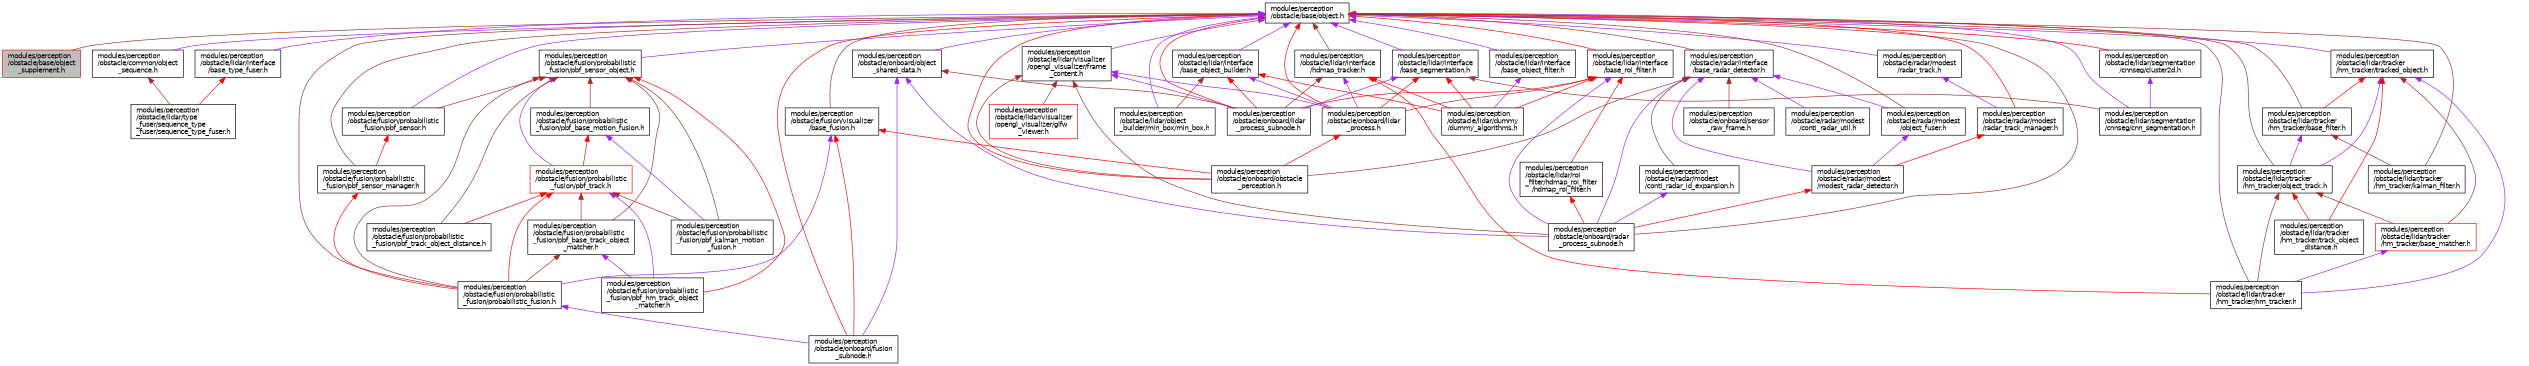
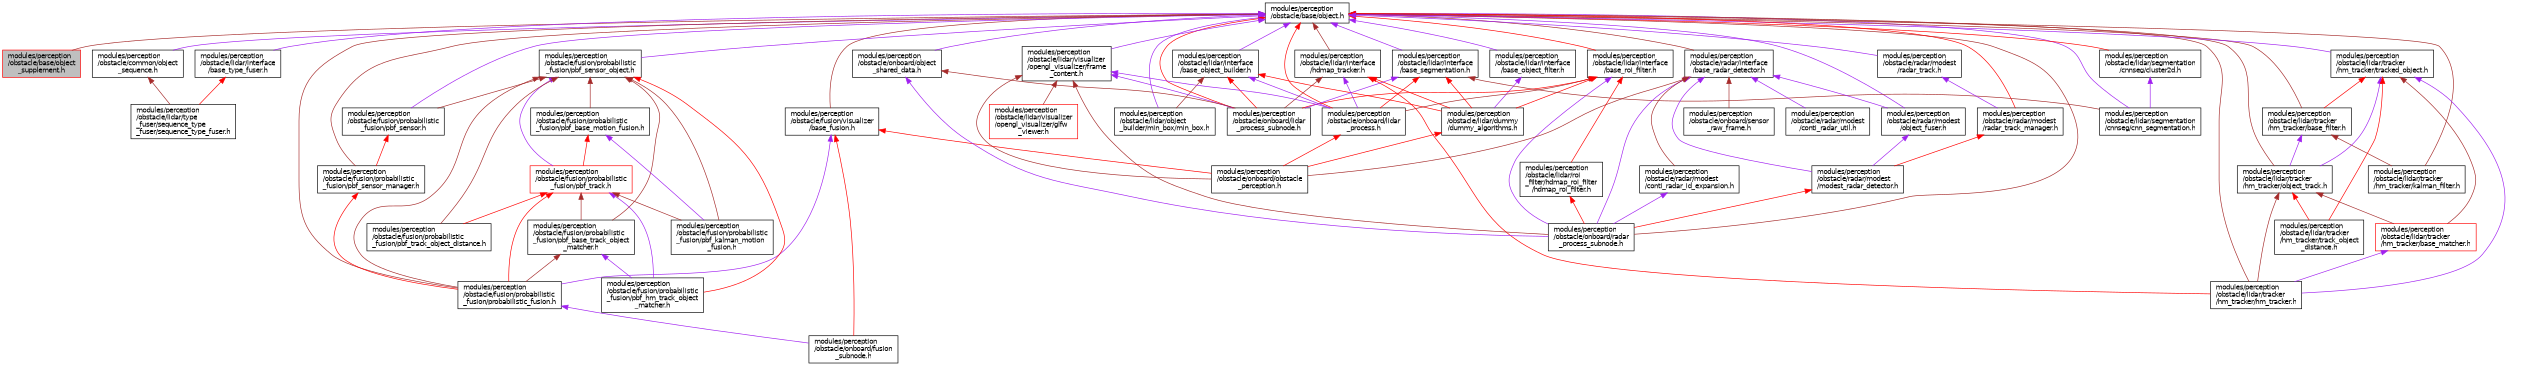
edge "modules/perception /obstacle/radar/modest /object_fuser.h" -> "modules/perception /obstacle/base/object.h": color brown -> purple
edge "modules/perception /obstacle/onboard/fusion _subnode.h" -> "modules/perception /obstacle/base/object.h": removed
edge "modules/perception /obstacle/onboard/obstacle _perception.h" -> "modules/perception /obstacle/base/object.h": now "modules/perception /obstacle/onboard/obstacle _perception.h" -> "modules/perception /obstacle/lidar/dummy /dummy_algorithms.h"
edge "modules/perception /obstacle/onboard/fusion _subnode.h" -> "modules/perception /obstacle/onboard/object _shared_data.h": removed
